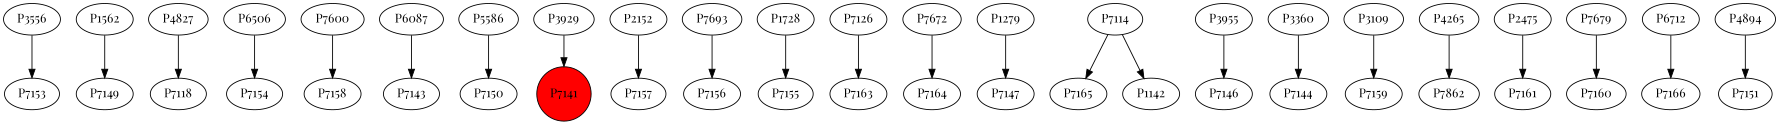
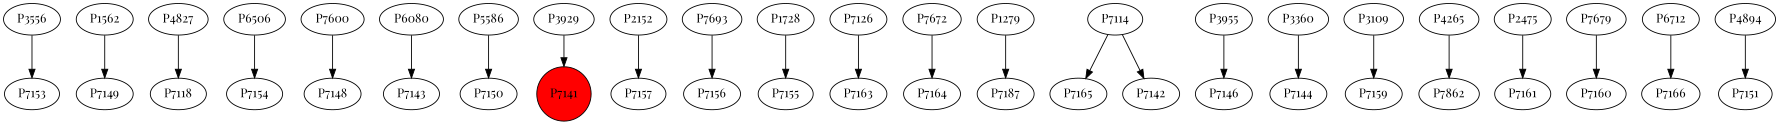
node "P6087": label "P6087" -> "P6080"
node "P7158": label "P7158" -> "P7148"
node "P7147": label "P7147" -> "P7187"
node "P1142": label "P1142" -> "P7142"
